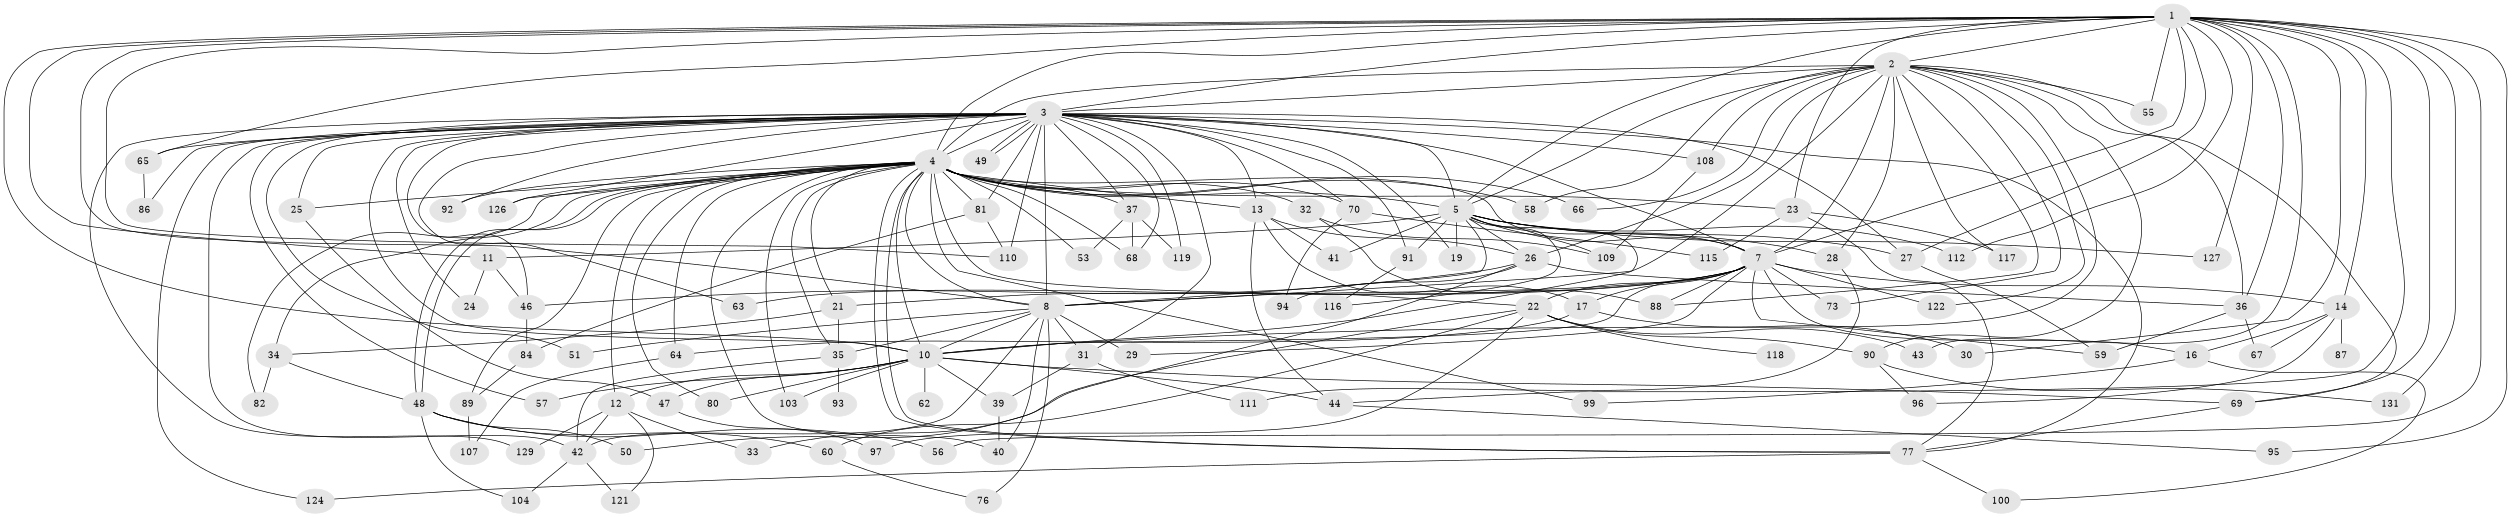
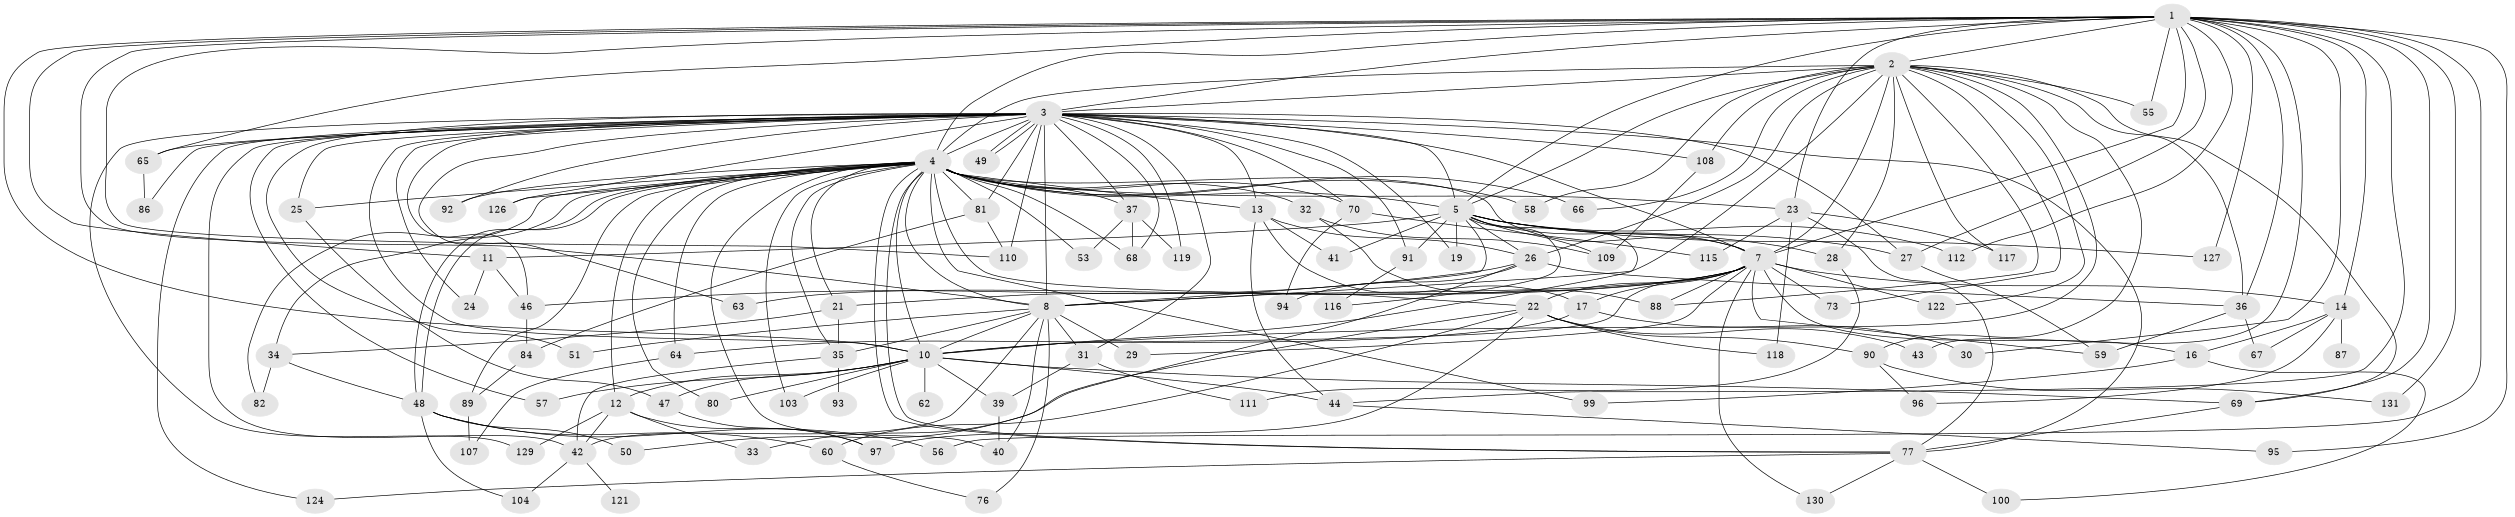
edge "23" -- "118": added
edge "12" -- "121": now "12" -- "97"
node "130": added
